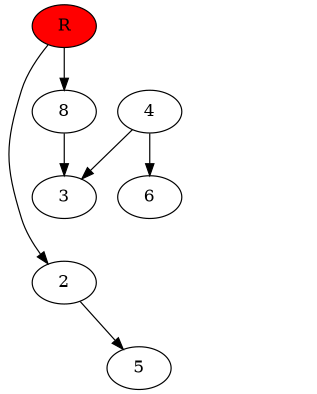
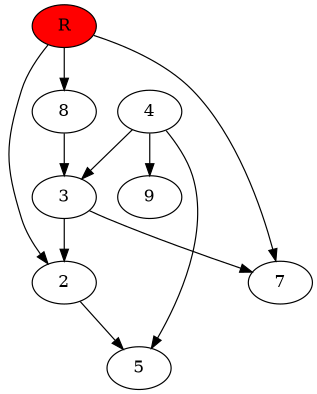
node "6": label "6" -> "9"
edge "3" -> "2": added
edge "4" -> "5": added
node "7": added
